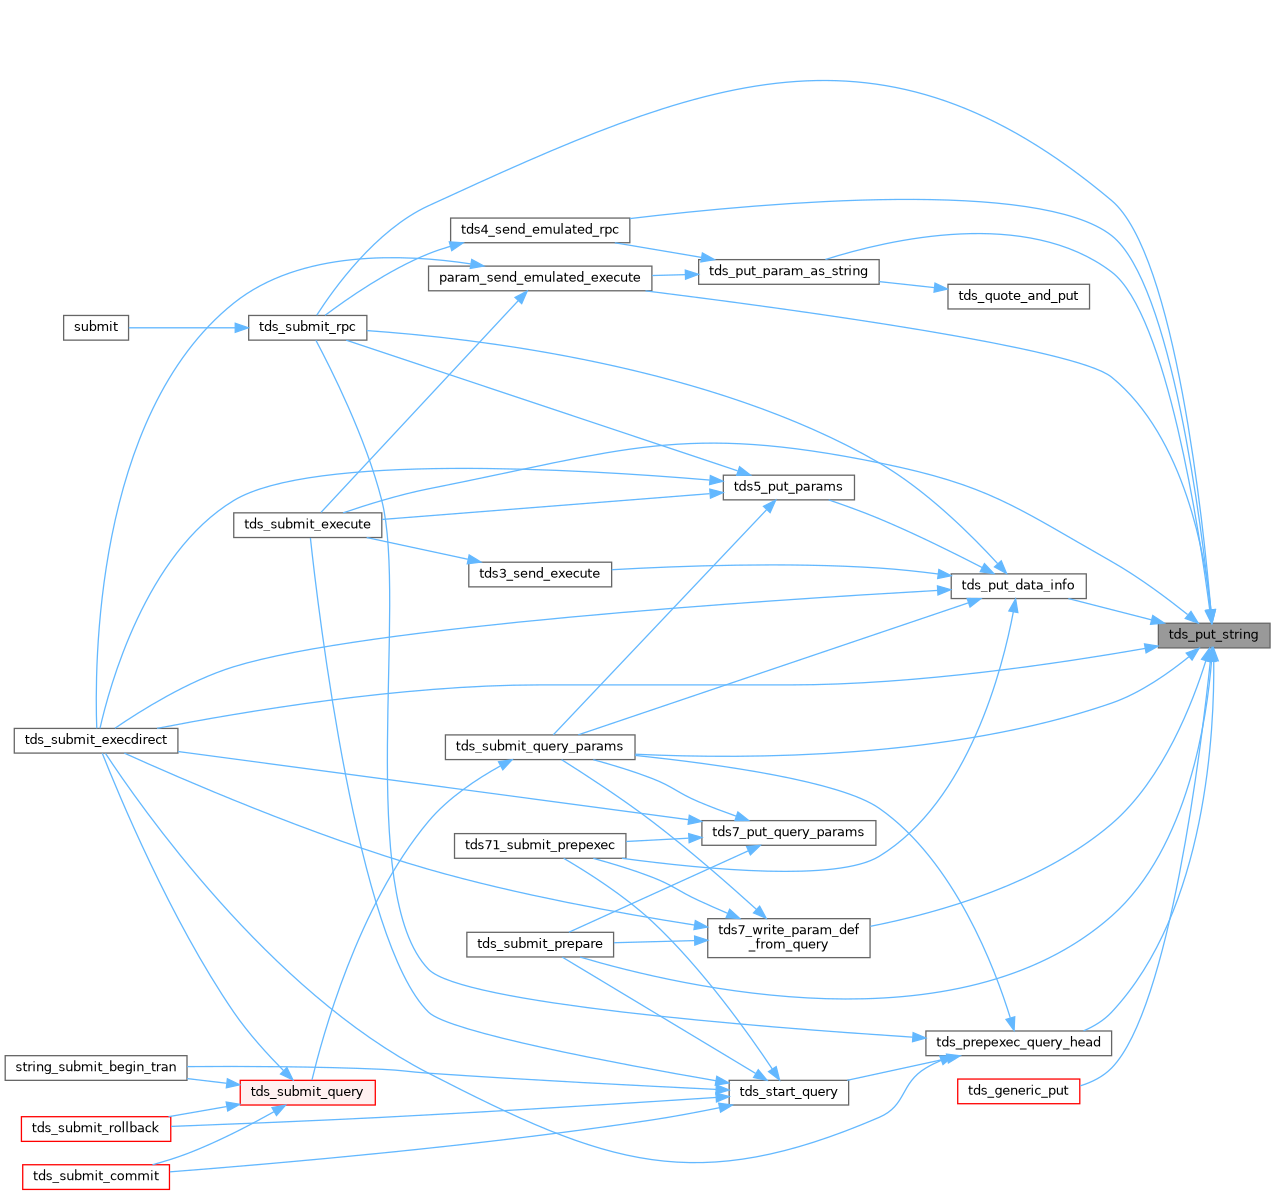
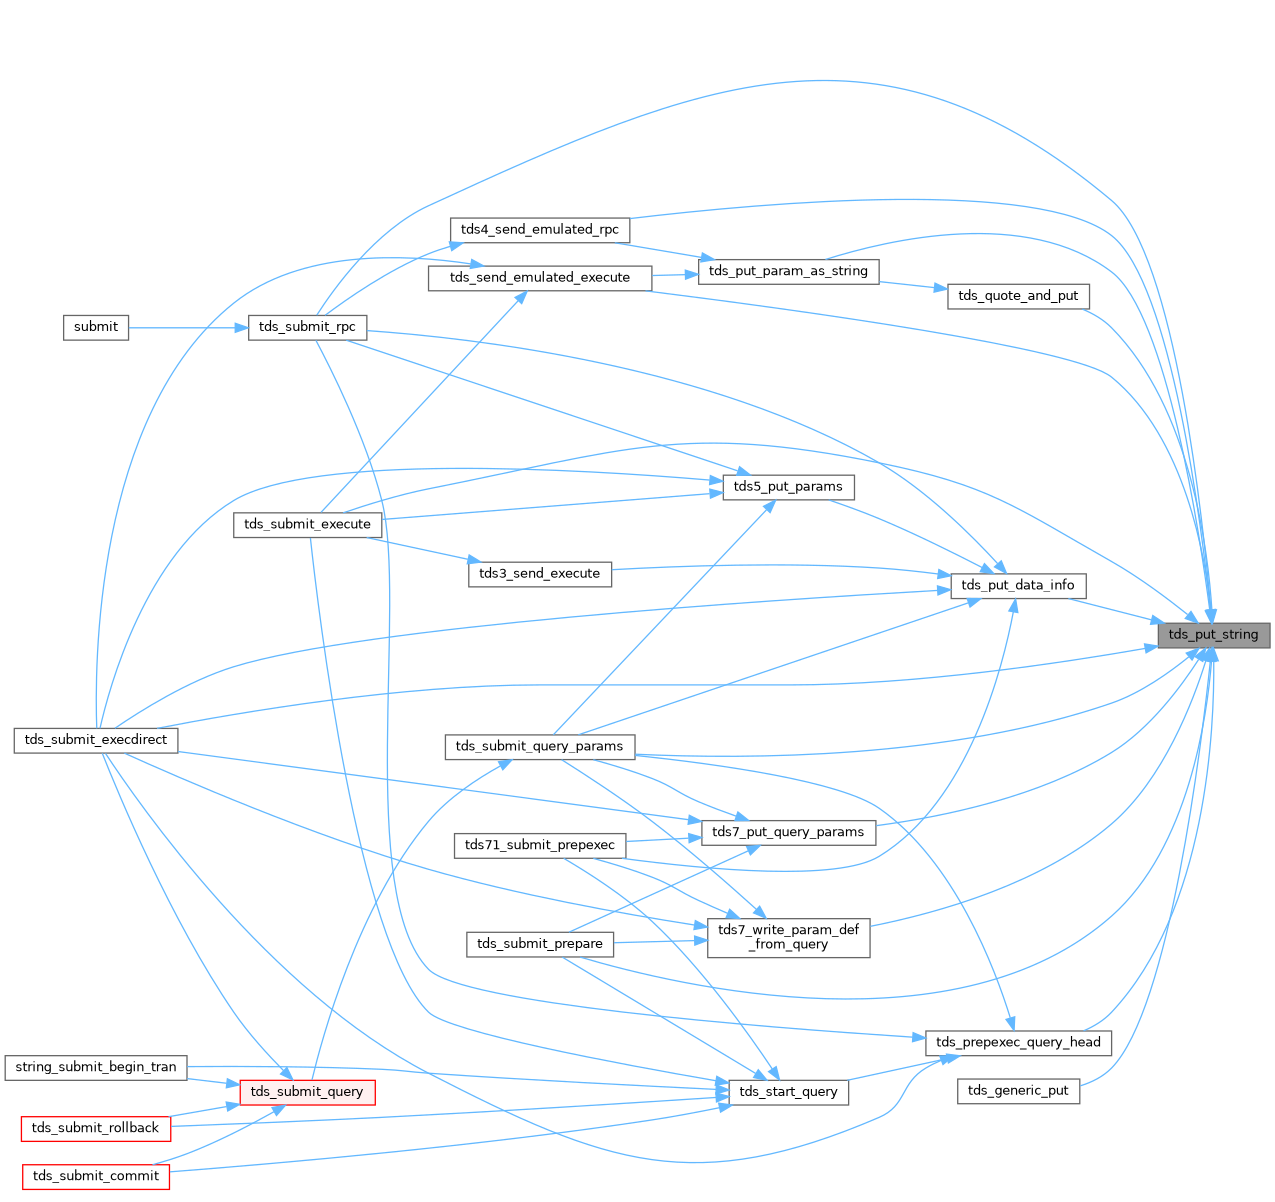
node "param_send_emulated_execute": label "param_send_emulated_execute" -> "tds_send_emulated_execute"
edge "tds_quote_and_put" -> "tds_put_string": added
edge "tds7_put_query_params" -> "tds_put_string": added
node "tds_generic_put": color red -> grey40
